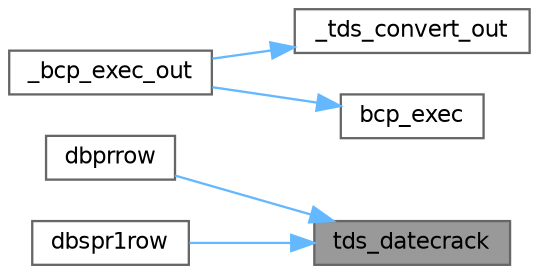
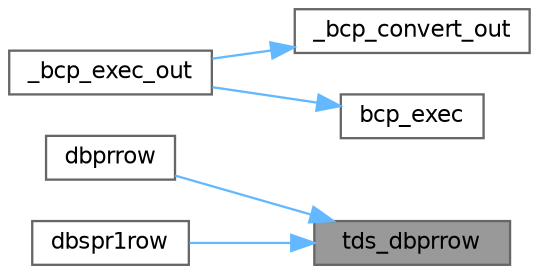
node "_tds_convert_out": label "_tds_convert_out" -> "_bcp_convert_out"
node "tds_datecrack": label "tds_datecrack" -> "tds_dbprrow"
